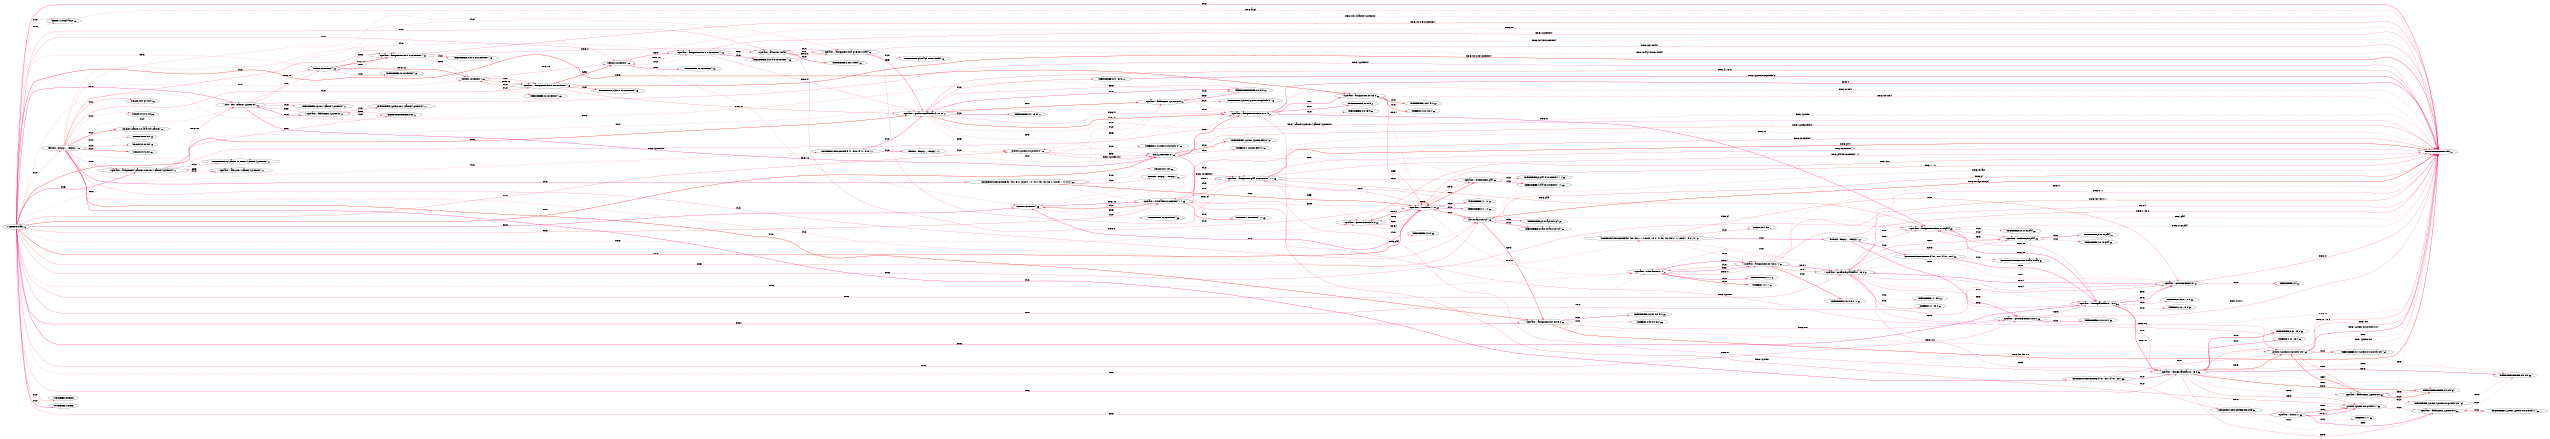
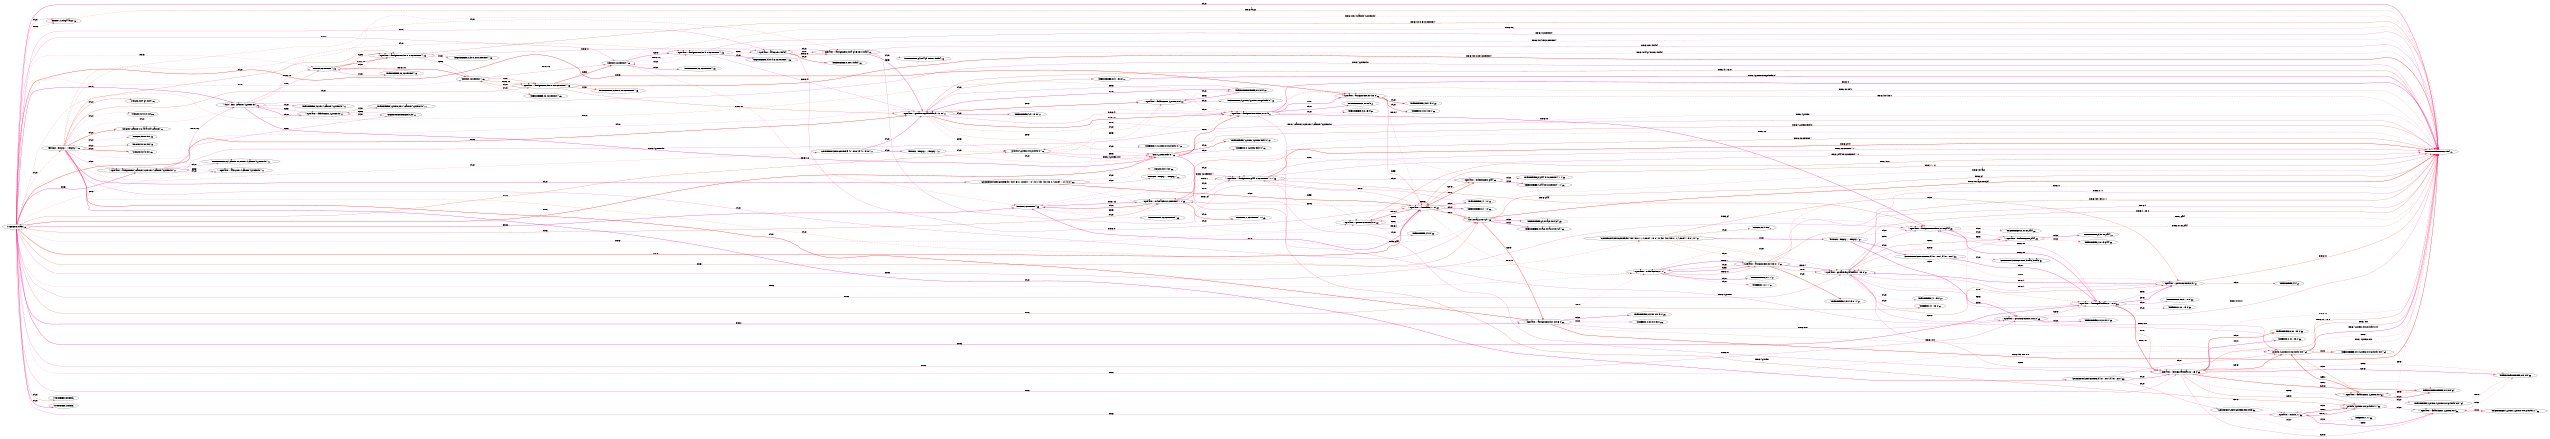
edge "(<operator>.subtraction,n - 1)" -> "(LITERAL,1,n - 1)": style bold -> dashed
